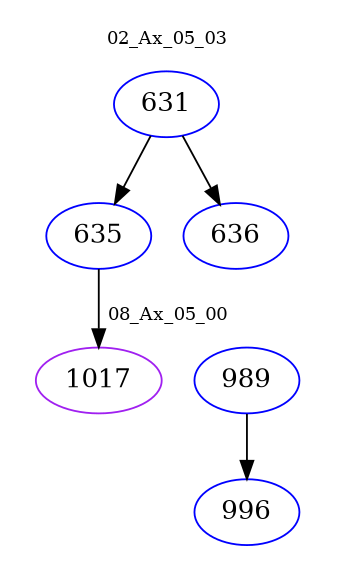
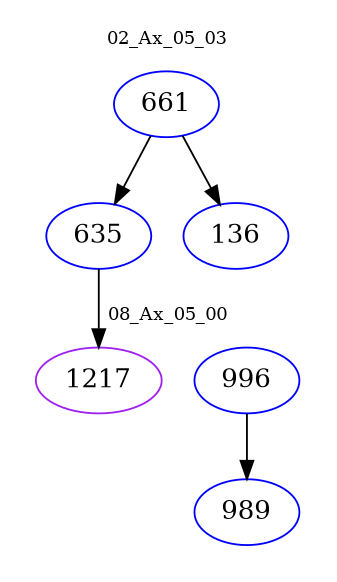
node "631": label "631" -> "661"
node "636": label "636" -> "136"
node "1017": label "1017" -> "1217"
edge "989" -> "996": reversed
